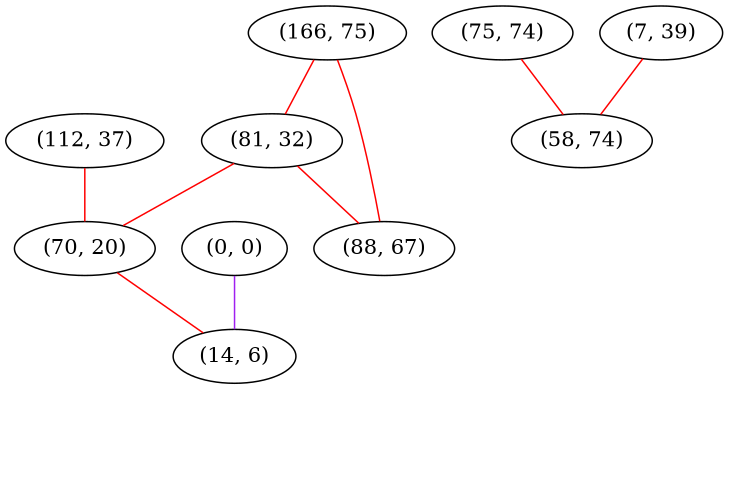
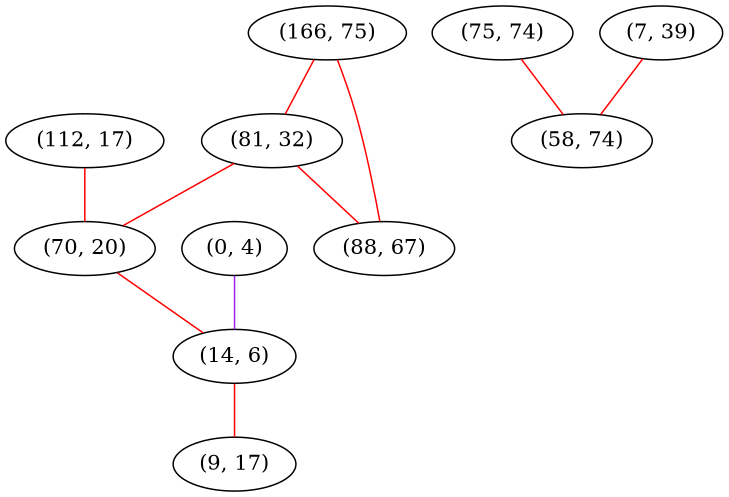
node "(112, 37)": label "(112, 37)" -> "(112, 17)"
node "(0, 0)": label "(0, 0)" -> "(0, 4)"
node "(9, 17)": added
